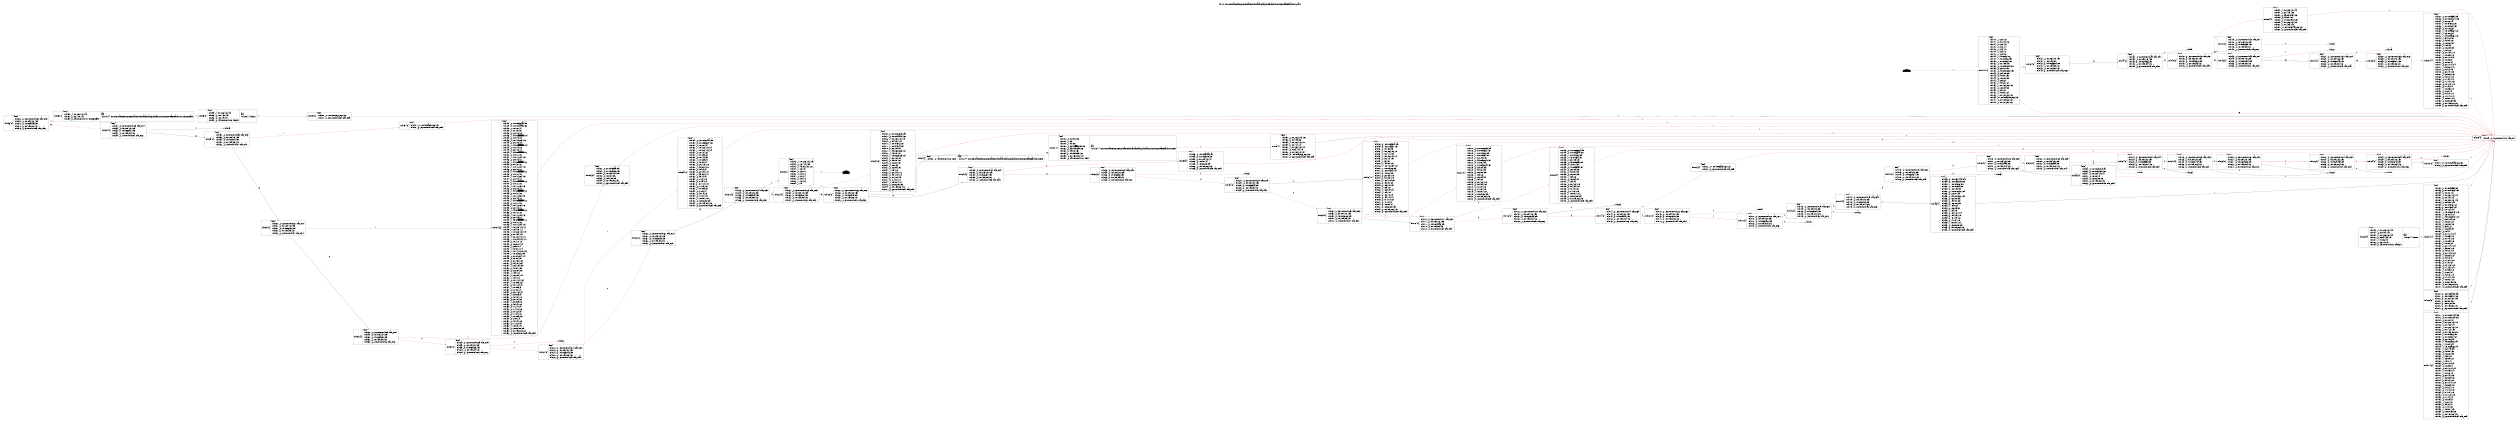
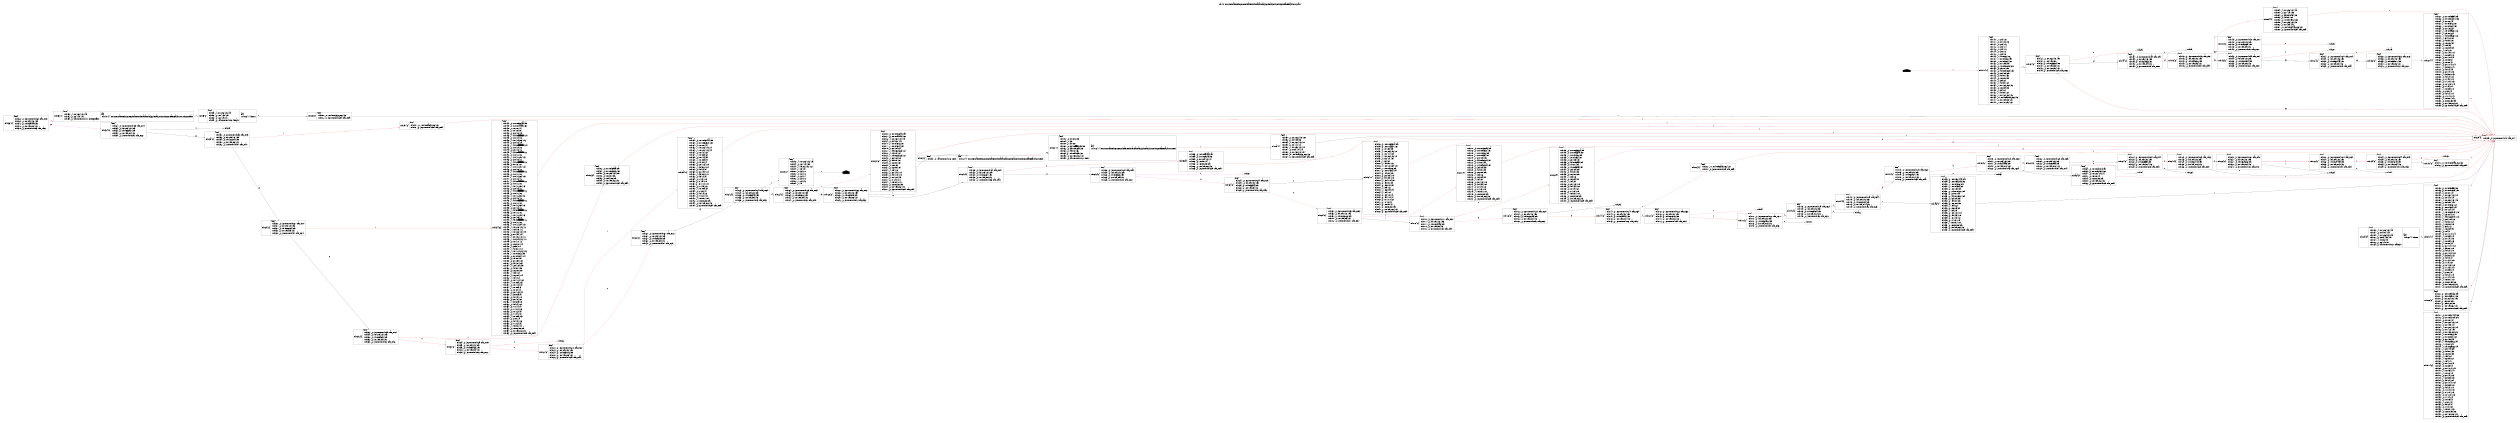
node "0x40229c": added
edge "0x4022e9 [5]" -> "0x401410 [116]": now "0x4022e9 [5]" -> "0x401484 [32]"
